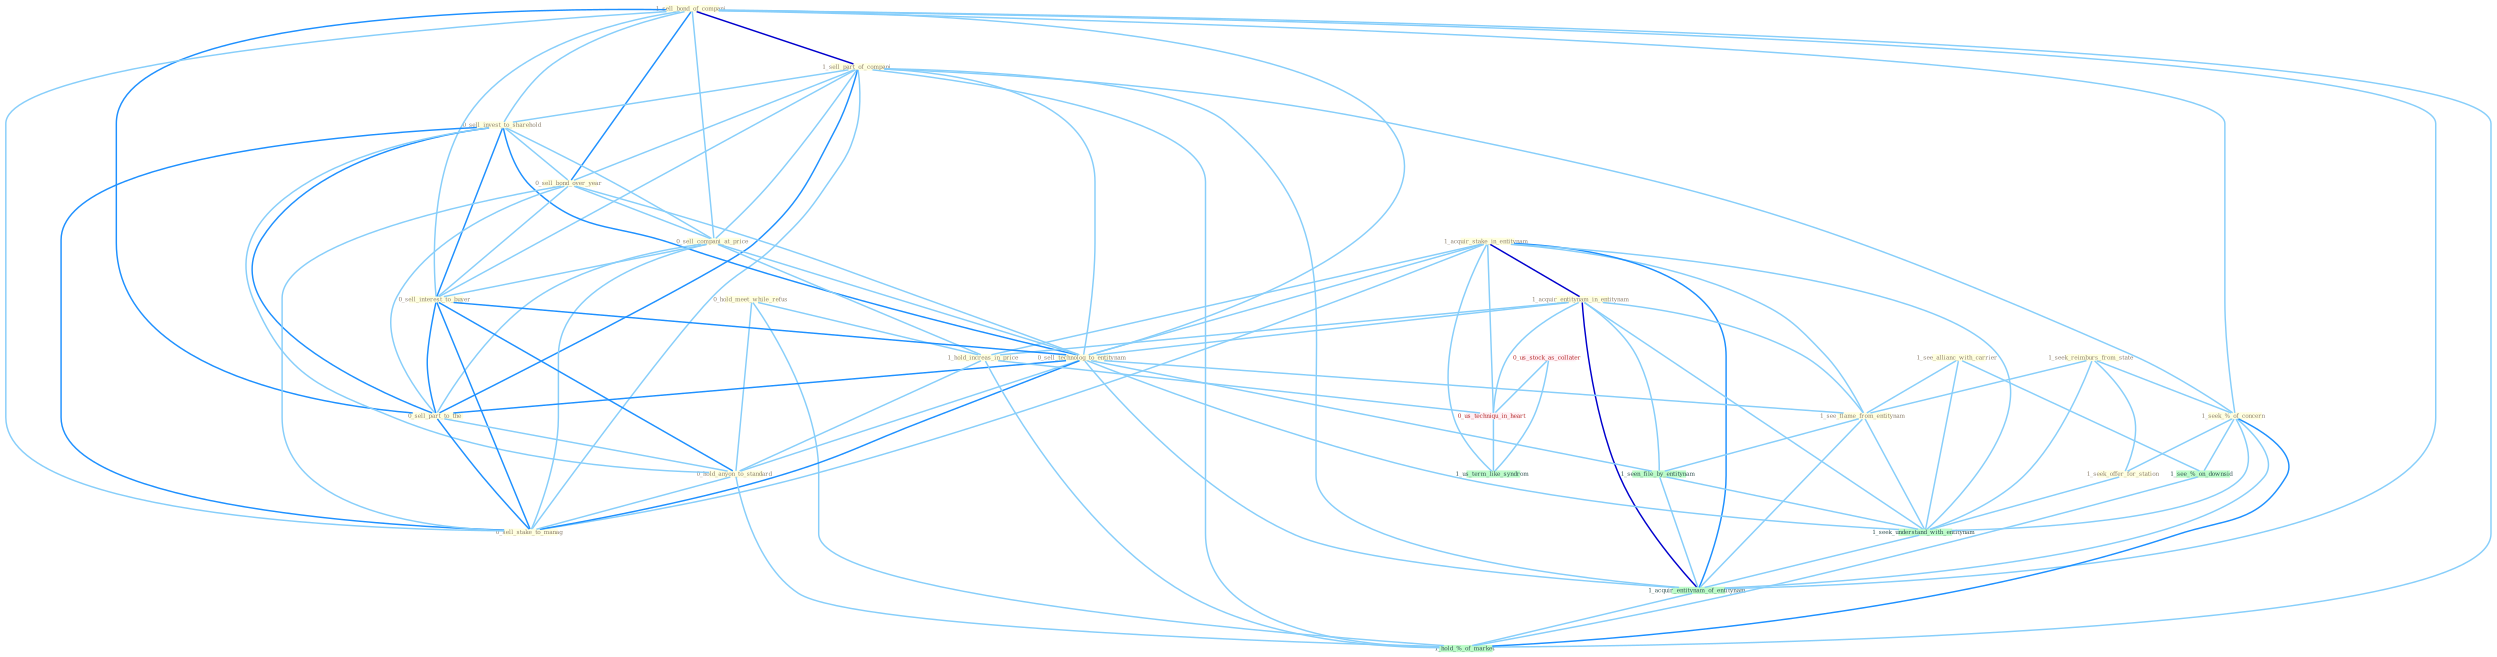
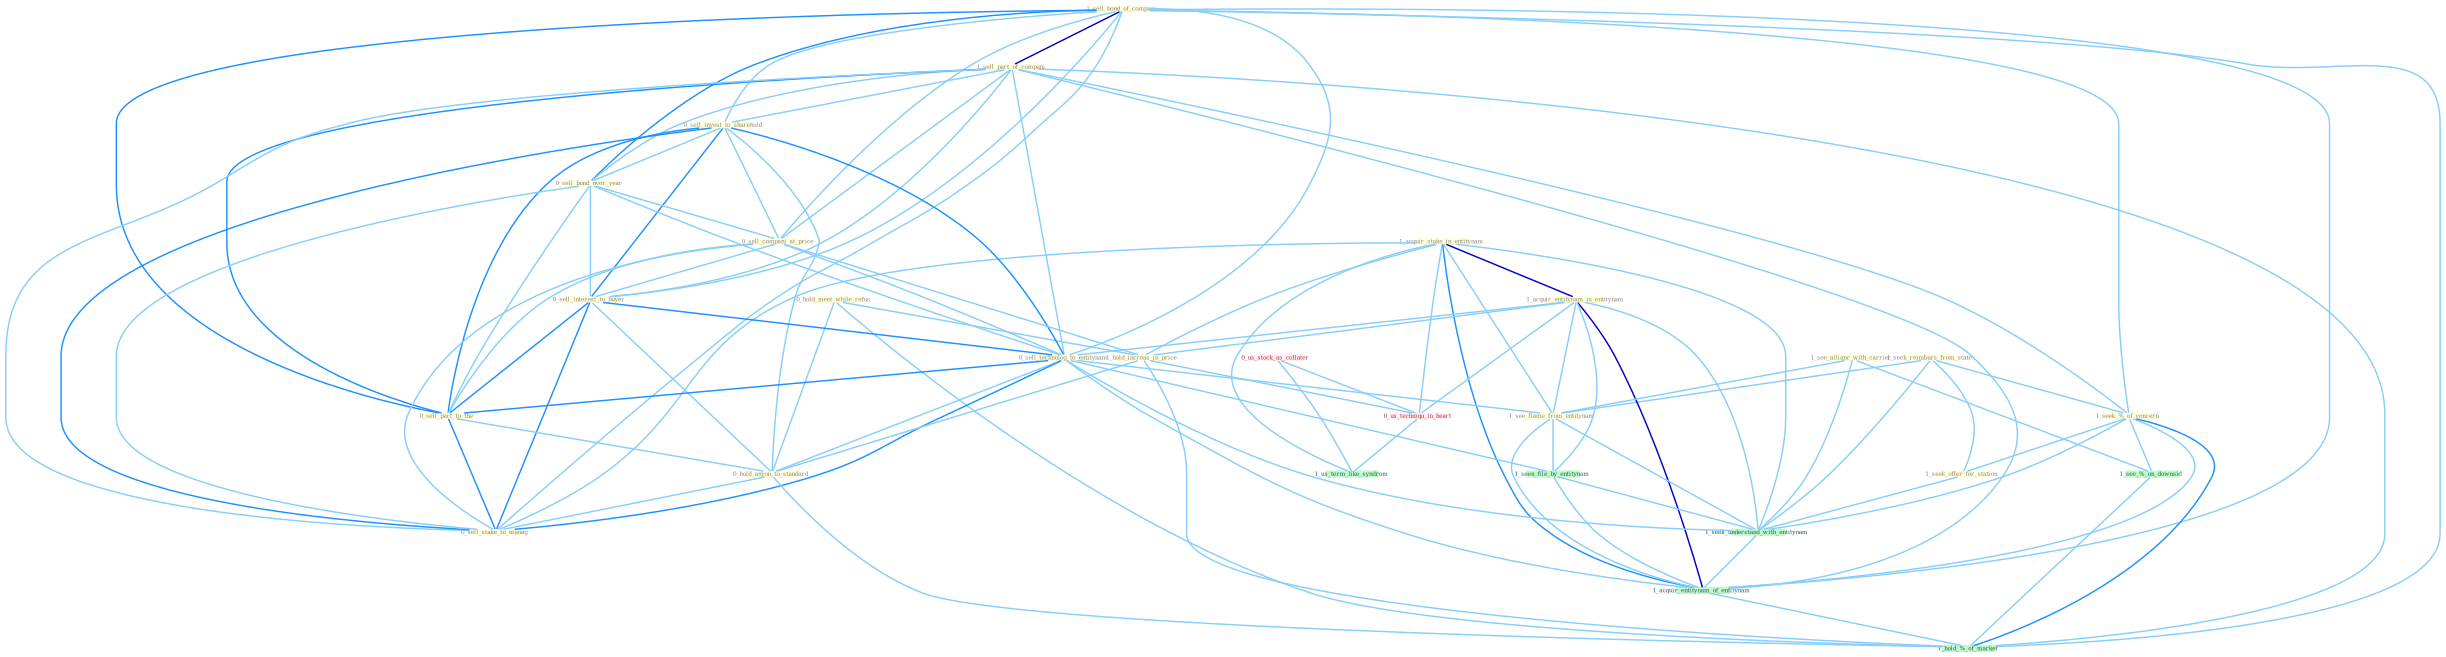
edge "1_acquir_stake_in_entitynam" -- "0_sell_technolog_to_entitynam": removed
edge "0_sell_interest_to_buyer" -- "0_hold_anyon_to_standard": color #1e90ff -> #87cefa
